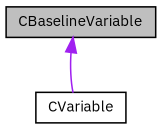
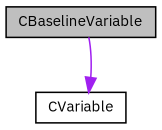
edge "CVariable" -> "CBaselineVariable": reversed
